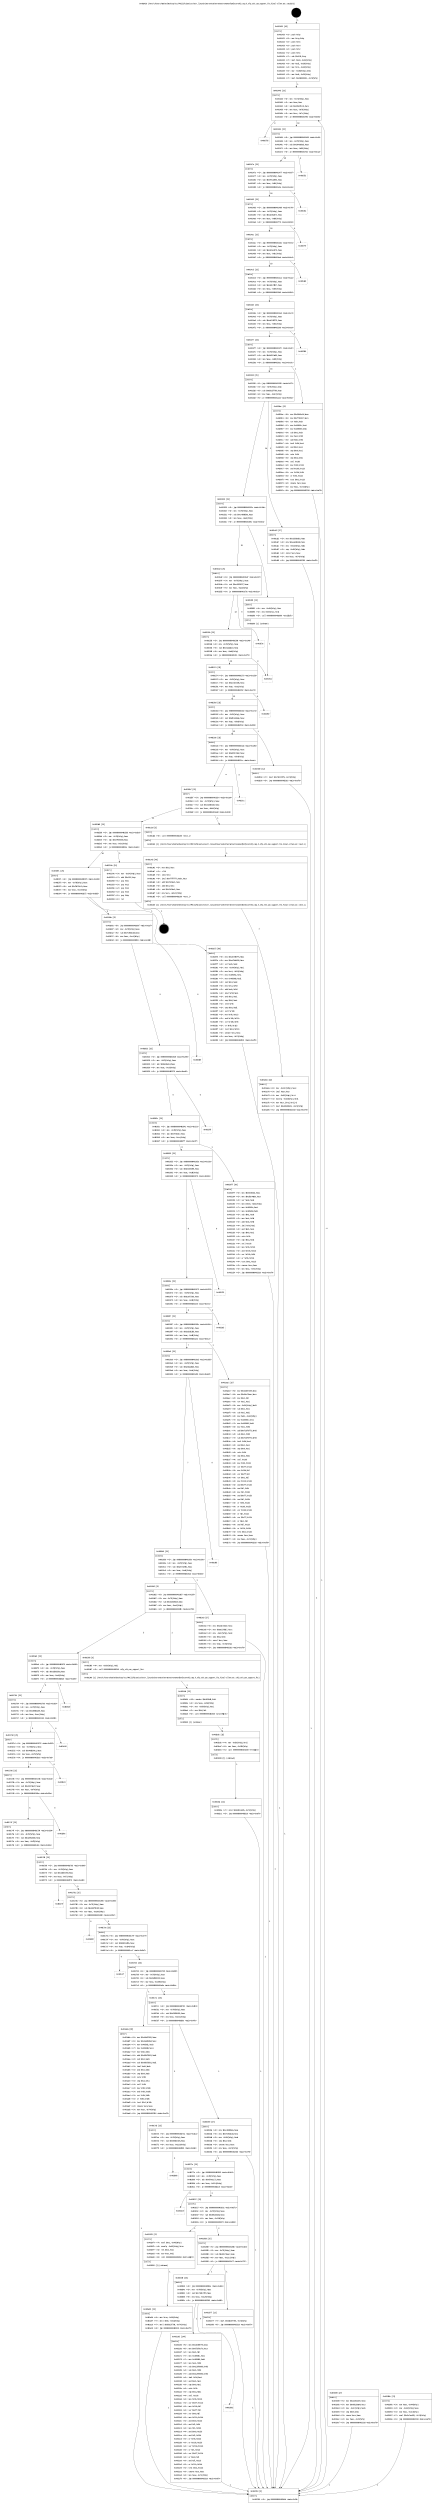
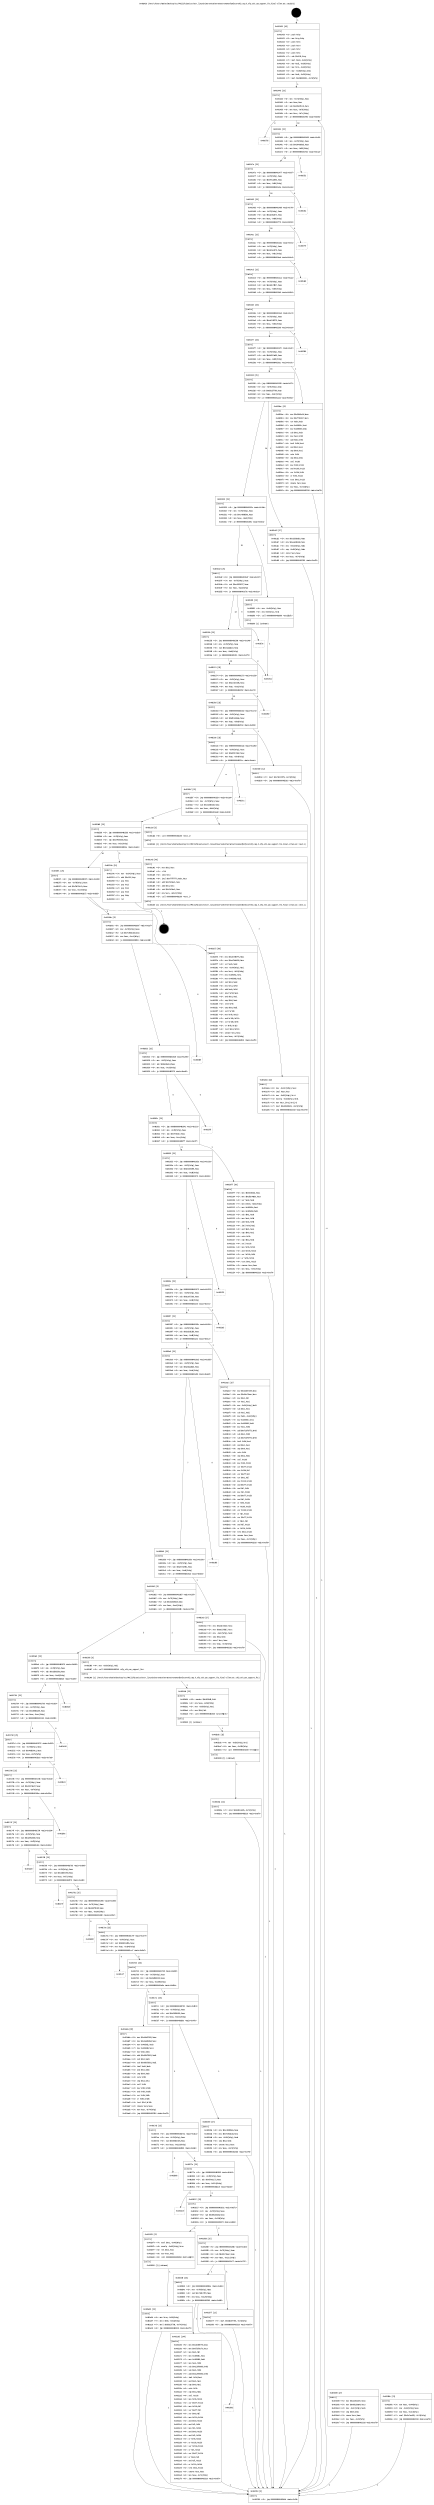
edge "0x4014ac [25]" -> "0x4014c5 [25]": removed, label "18"
edge "0x4021f5 [89]" -> "0x402310 [5]": removed, label "1"
node "0x401d2e": added
edge "0x40189e [27]" -> "0x4017fe [25]": now "0x4017e5 [25]" -> "0x4017fe [25]"
